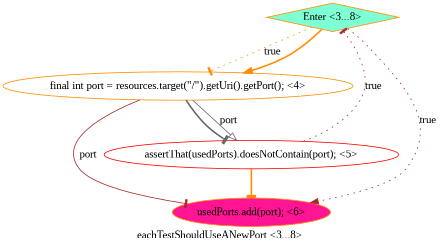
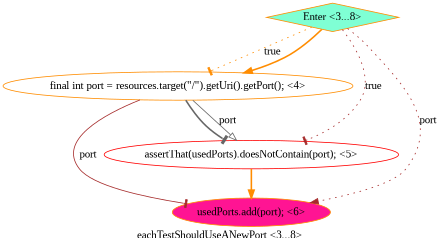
edge "assertThat(usedPorts).doesNotContain(port); <5>" -> "Enter <3...8>": reversed
edge "Enter <3...8>" -> "usedPorts.add(port); <6>": label "true" -> "port"
edge "assertThat(usedPorts).doesNotContain(port); <5>" -> "usedPorts.add(port); <6>": arrowhead tee -> normal
